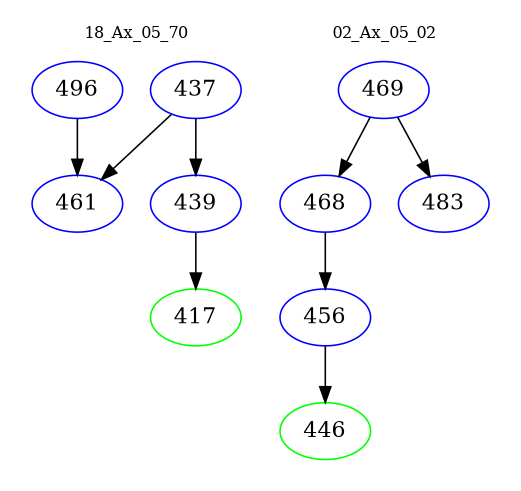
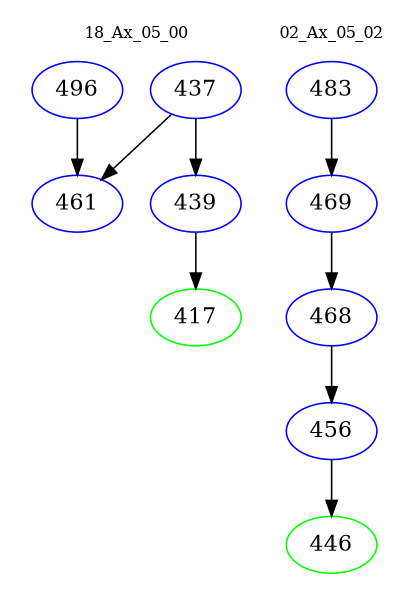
cluster "18_Ax_05_70": label "18_Ax_05_70" -> "18_Ax_05_00"
edge "469" -> "483": reversed
